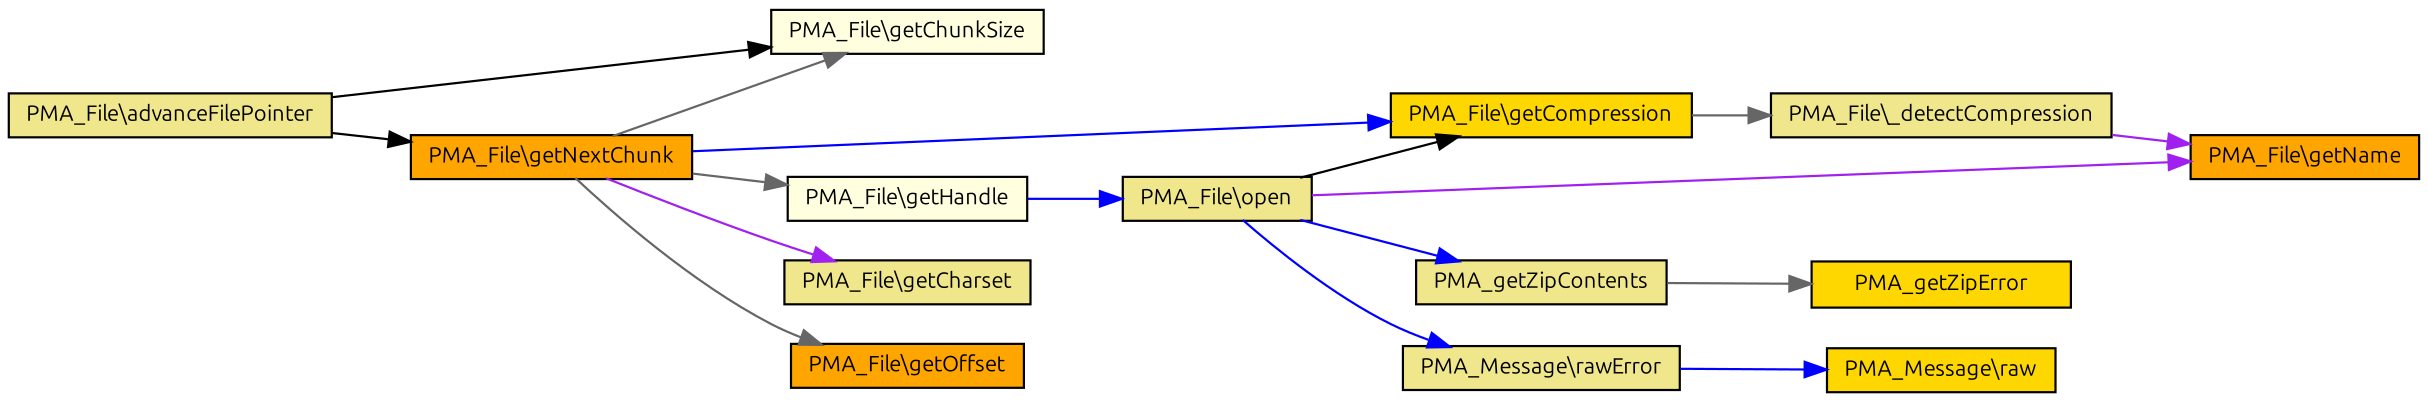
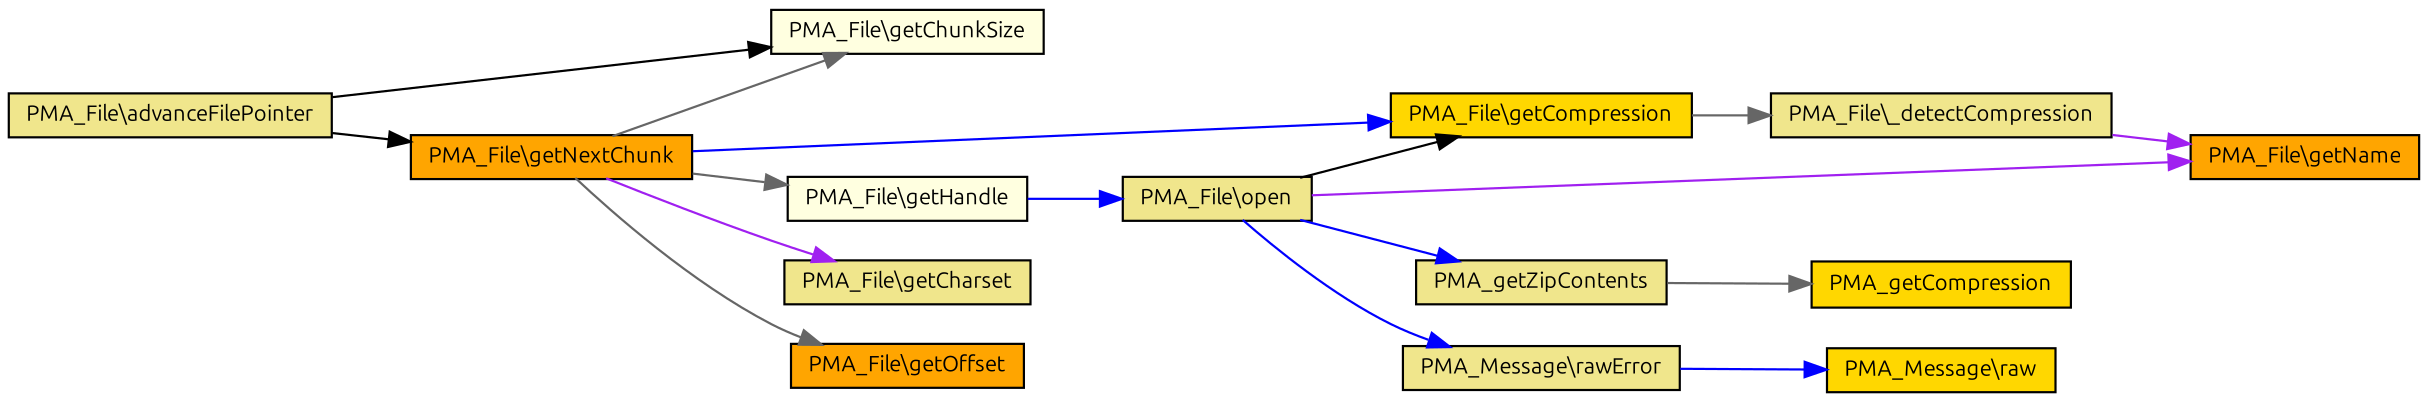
node "PMA_getZipError": label "PMA_getZipError" -> "PMA_getCompression"
